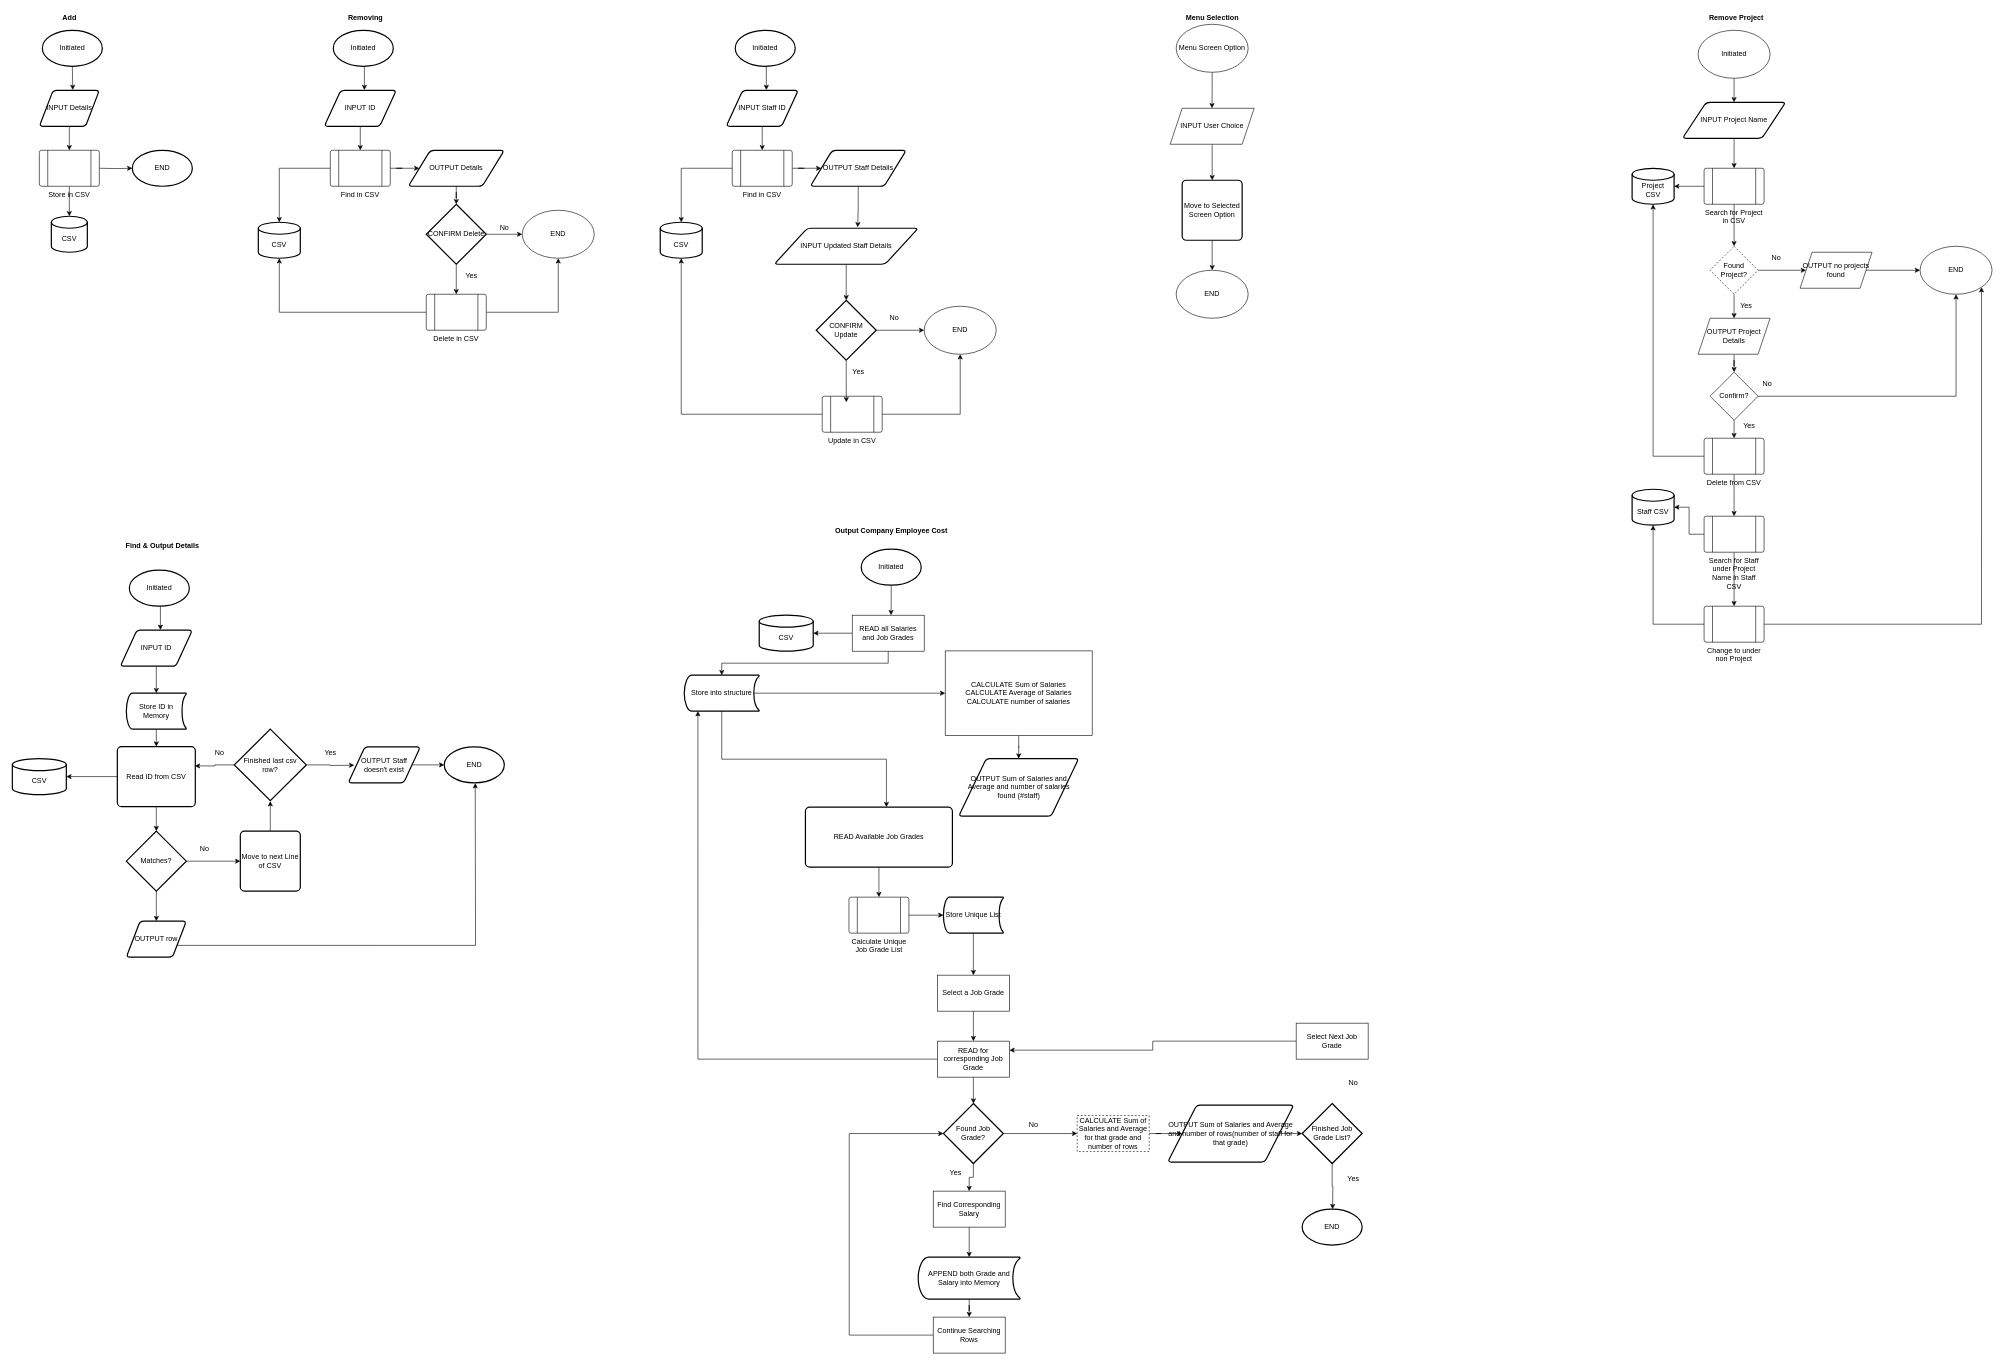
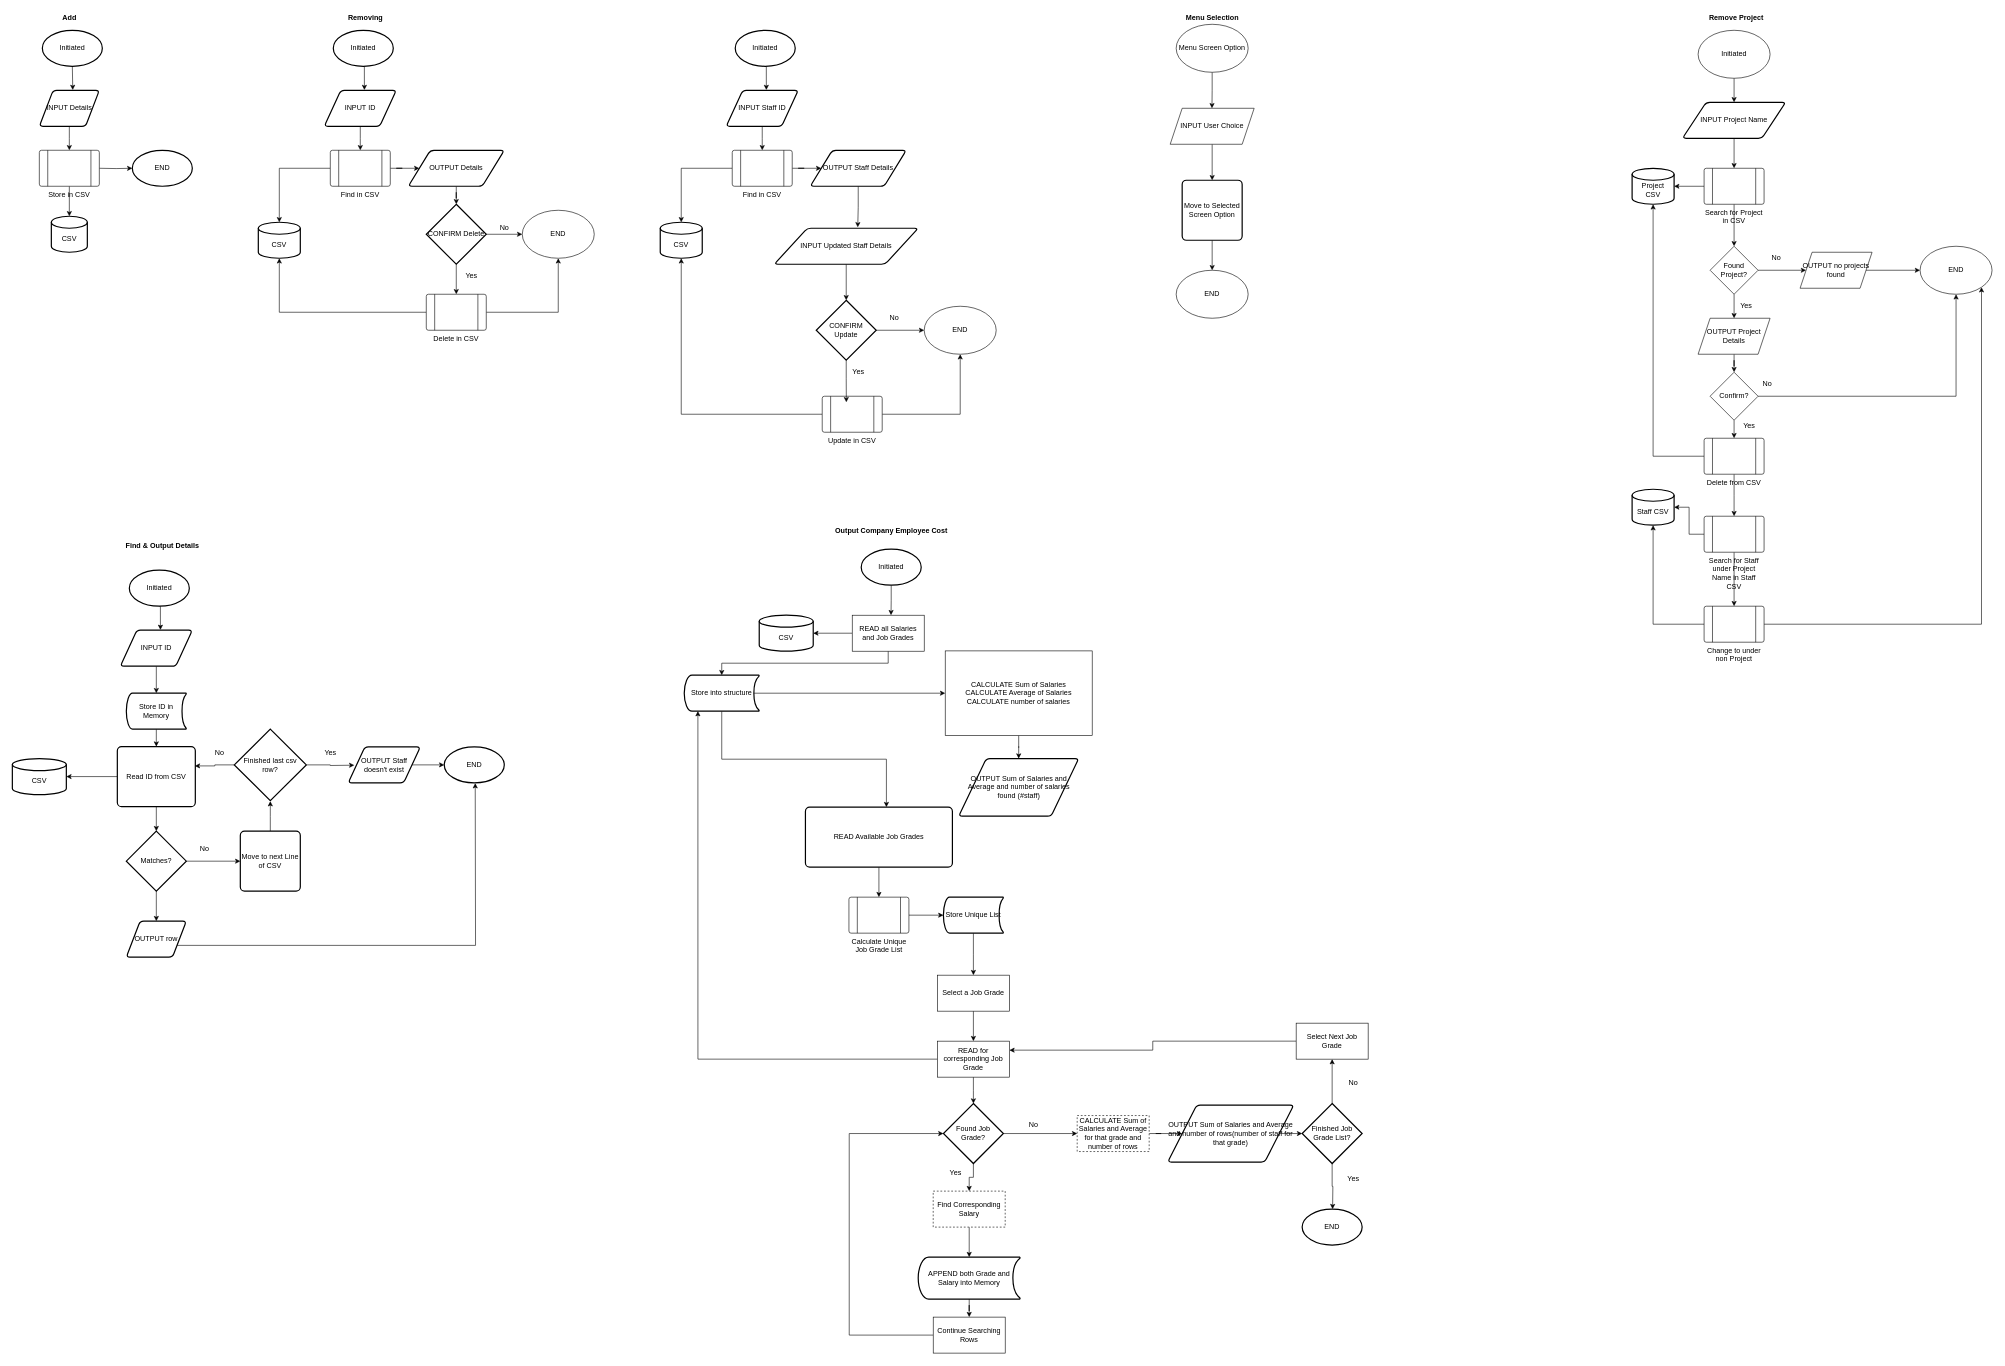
node "Found Project?": style dashed -> solid
edge "Finished Job Grade List?" -> "Select Next Job Grade": added
node "Find Corresponding Salary": style solid -> dashed
